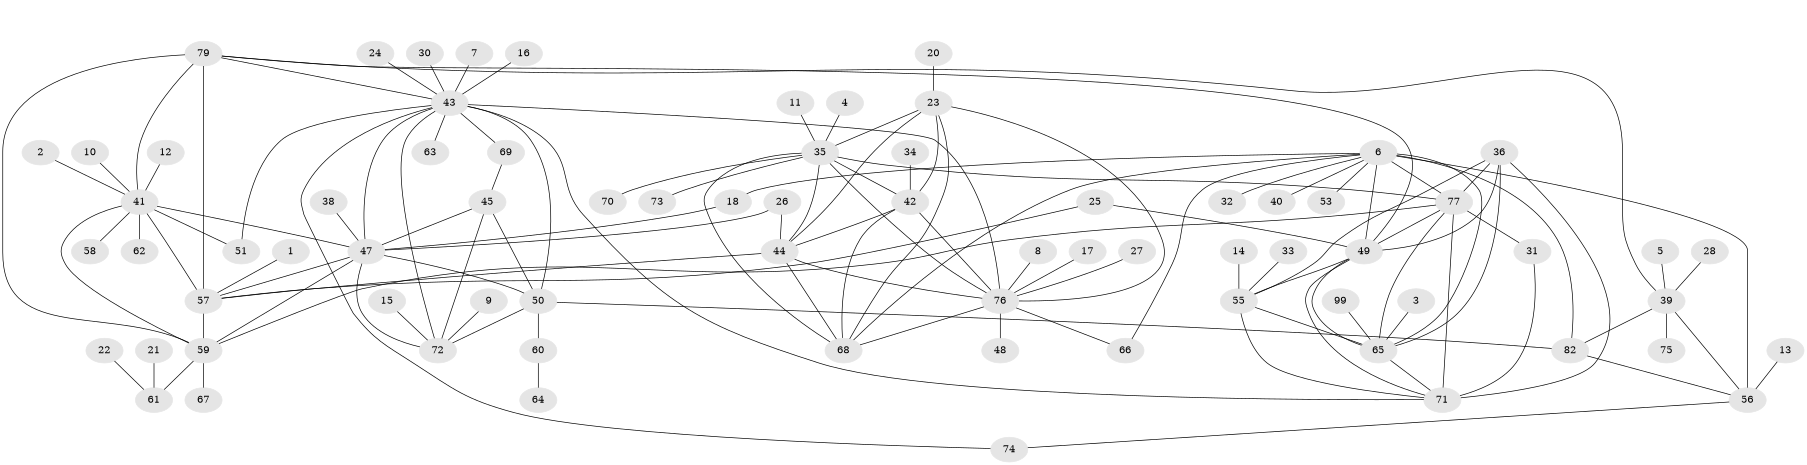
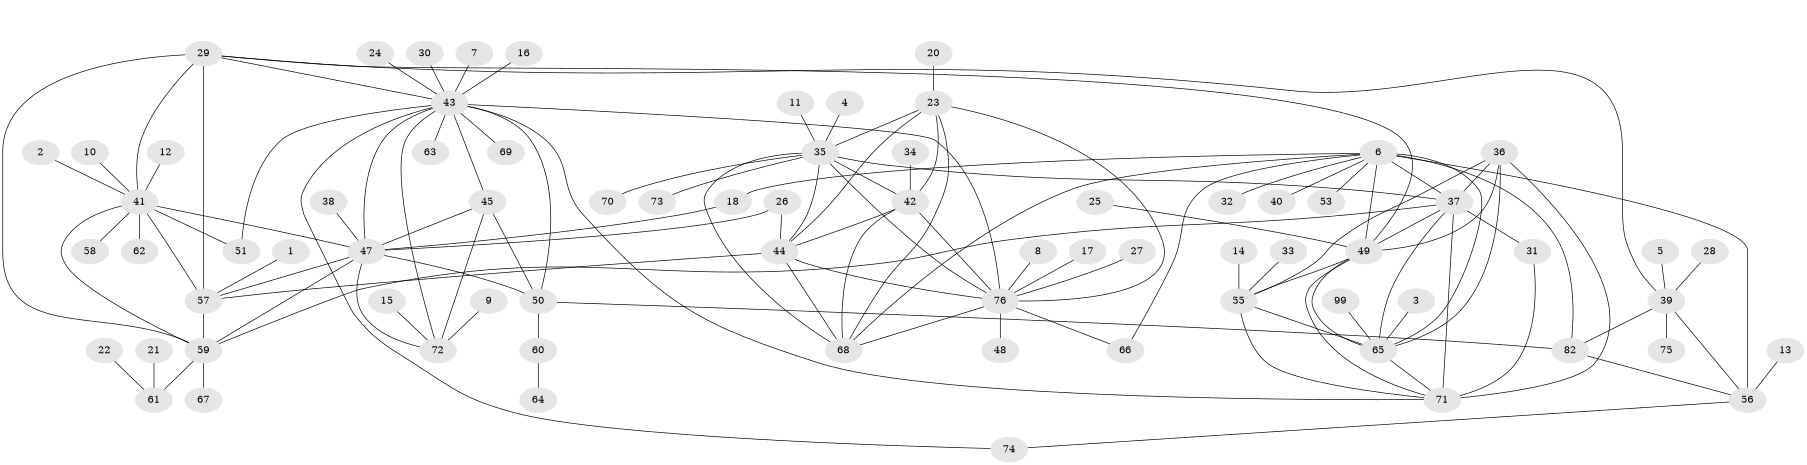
node "79": label "79" -> "29"
edge "69" -- "45": now "43" -- "45"
node "77": label "77" -> "37"
edge "25" -- "57": removed
edge "50" -- "72": removed
